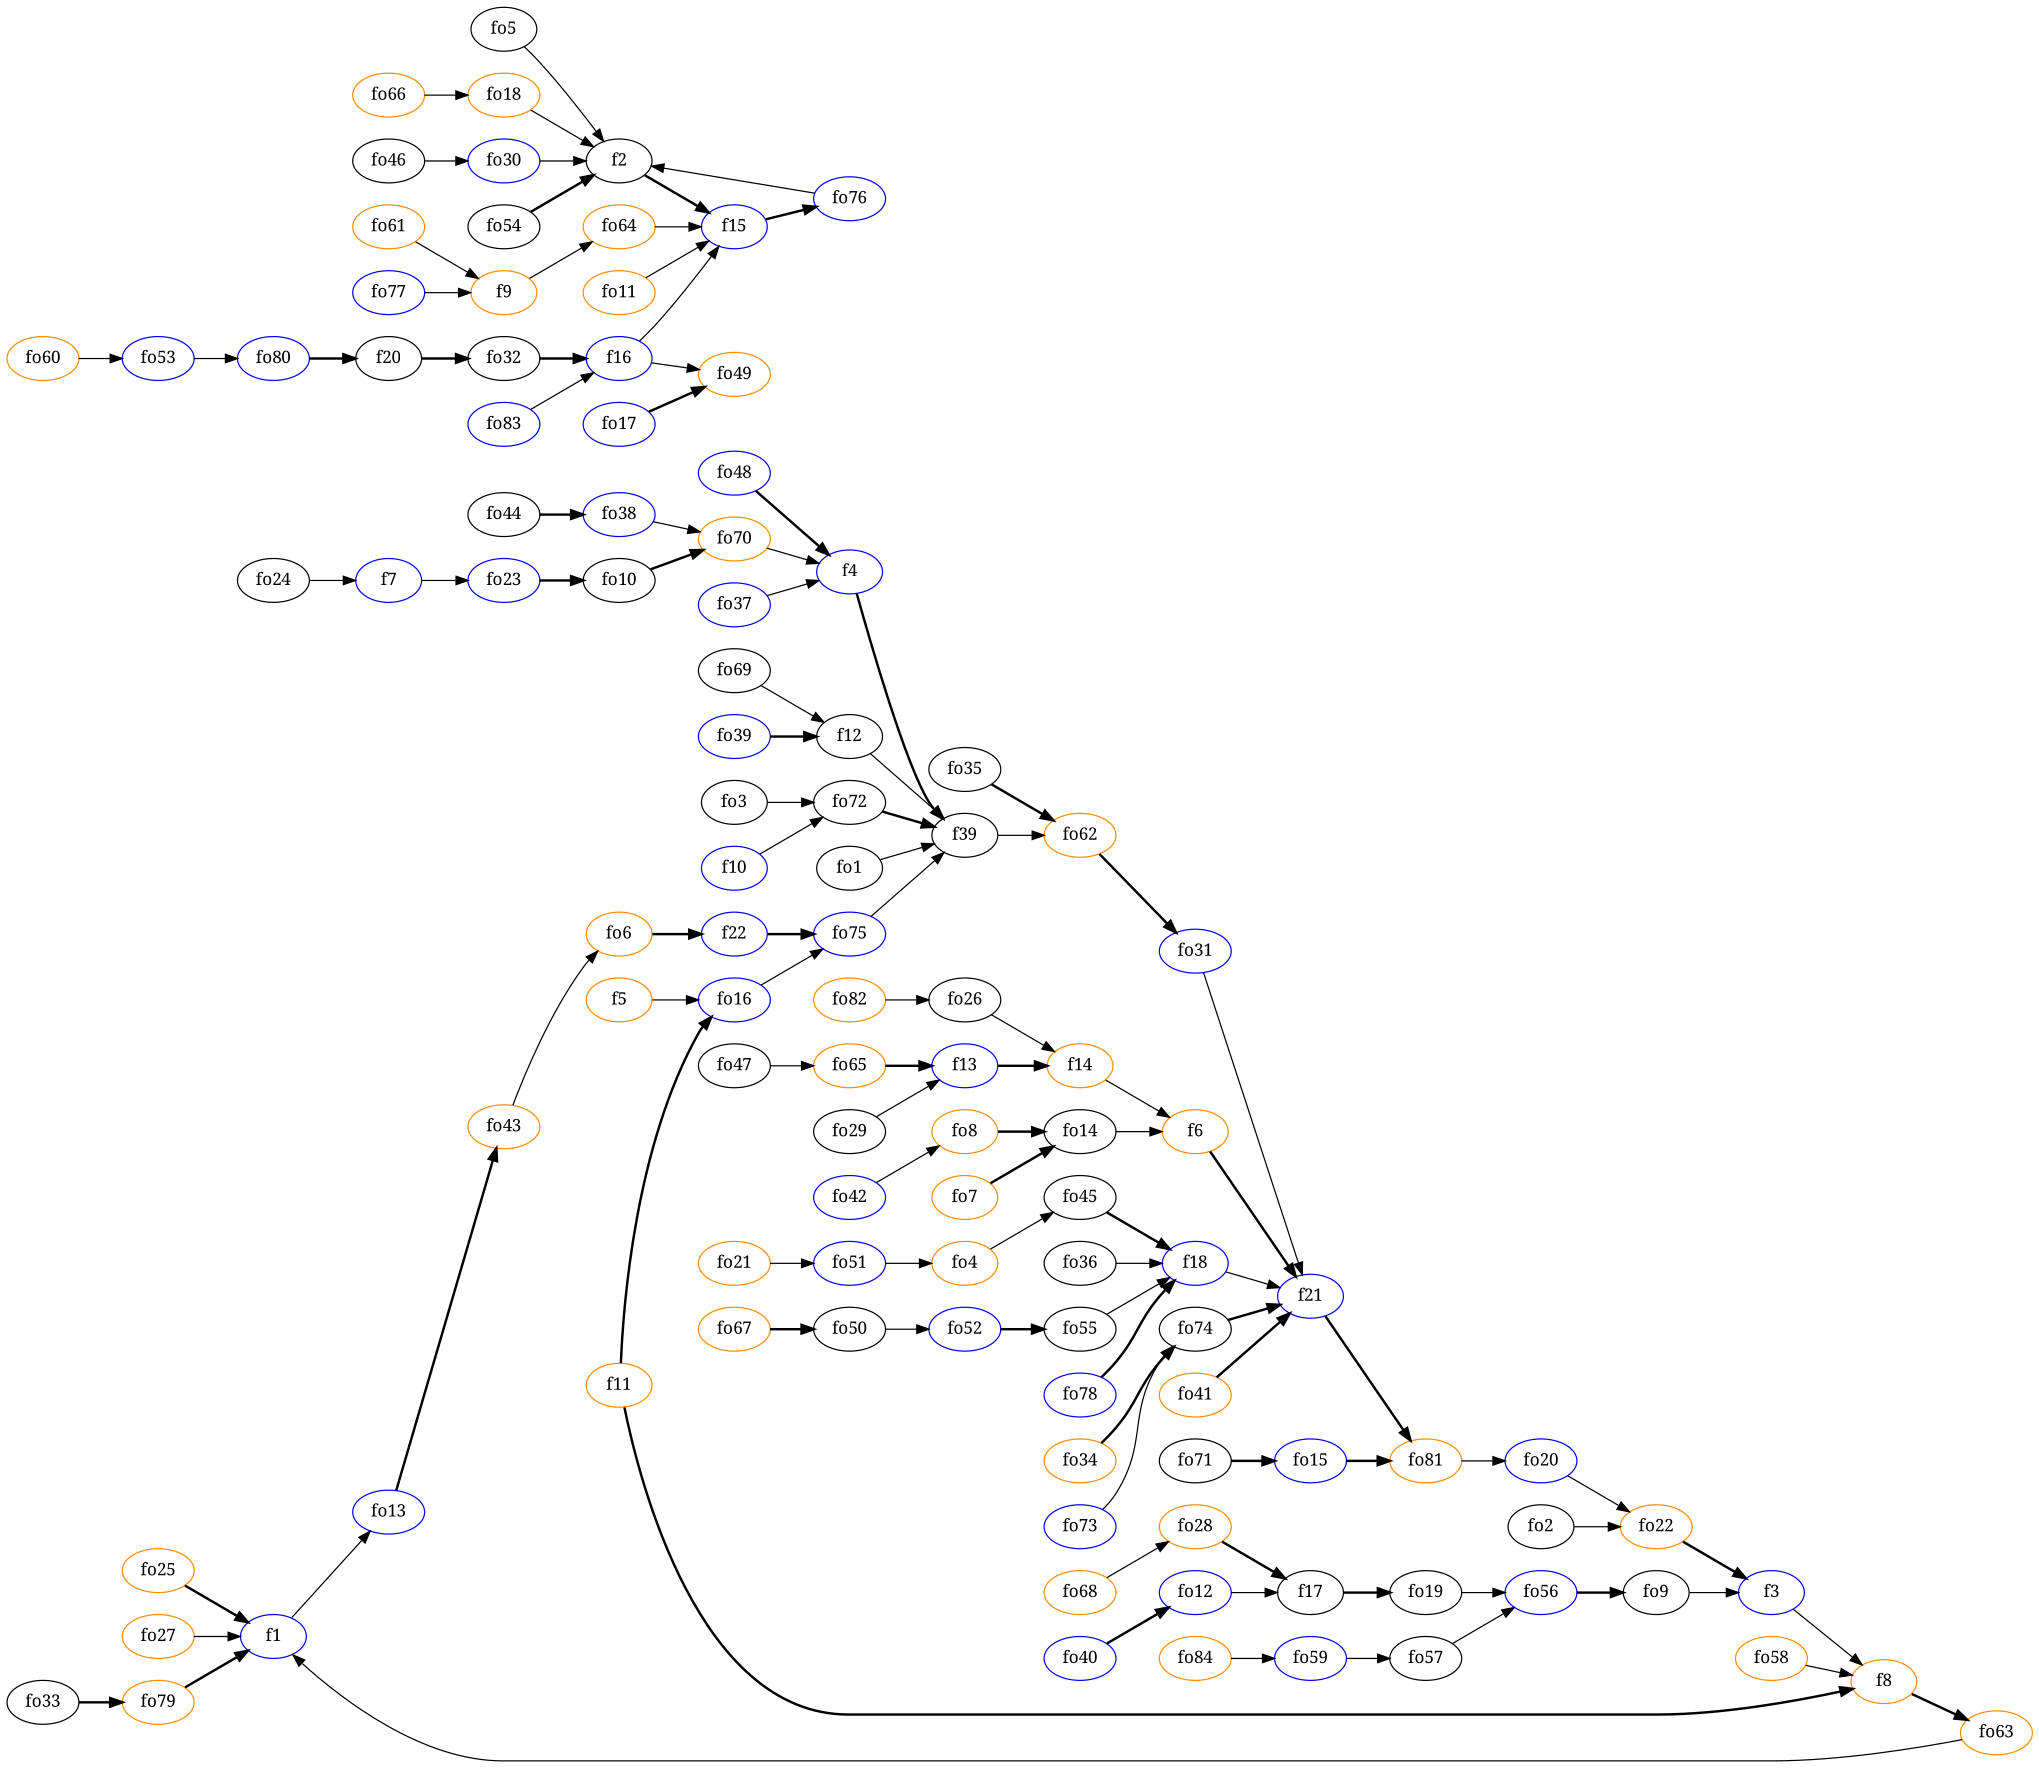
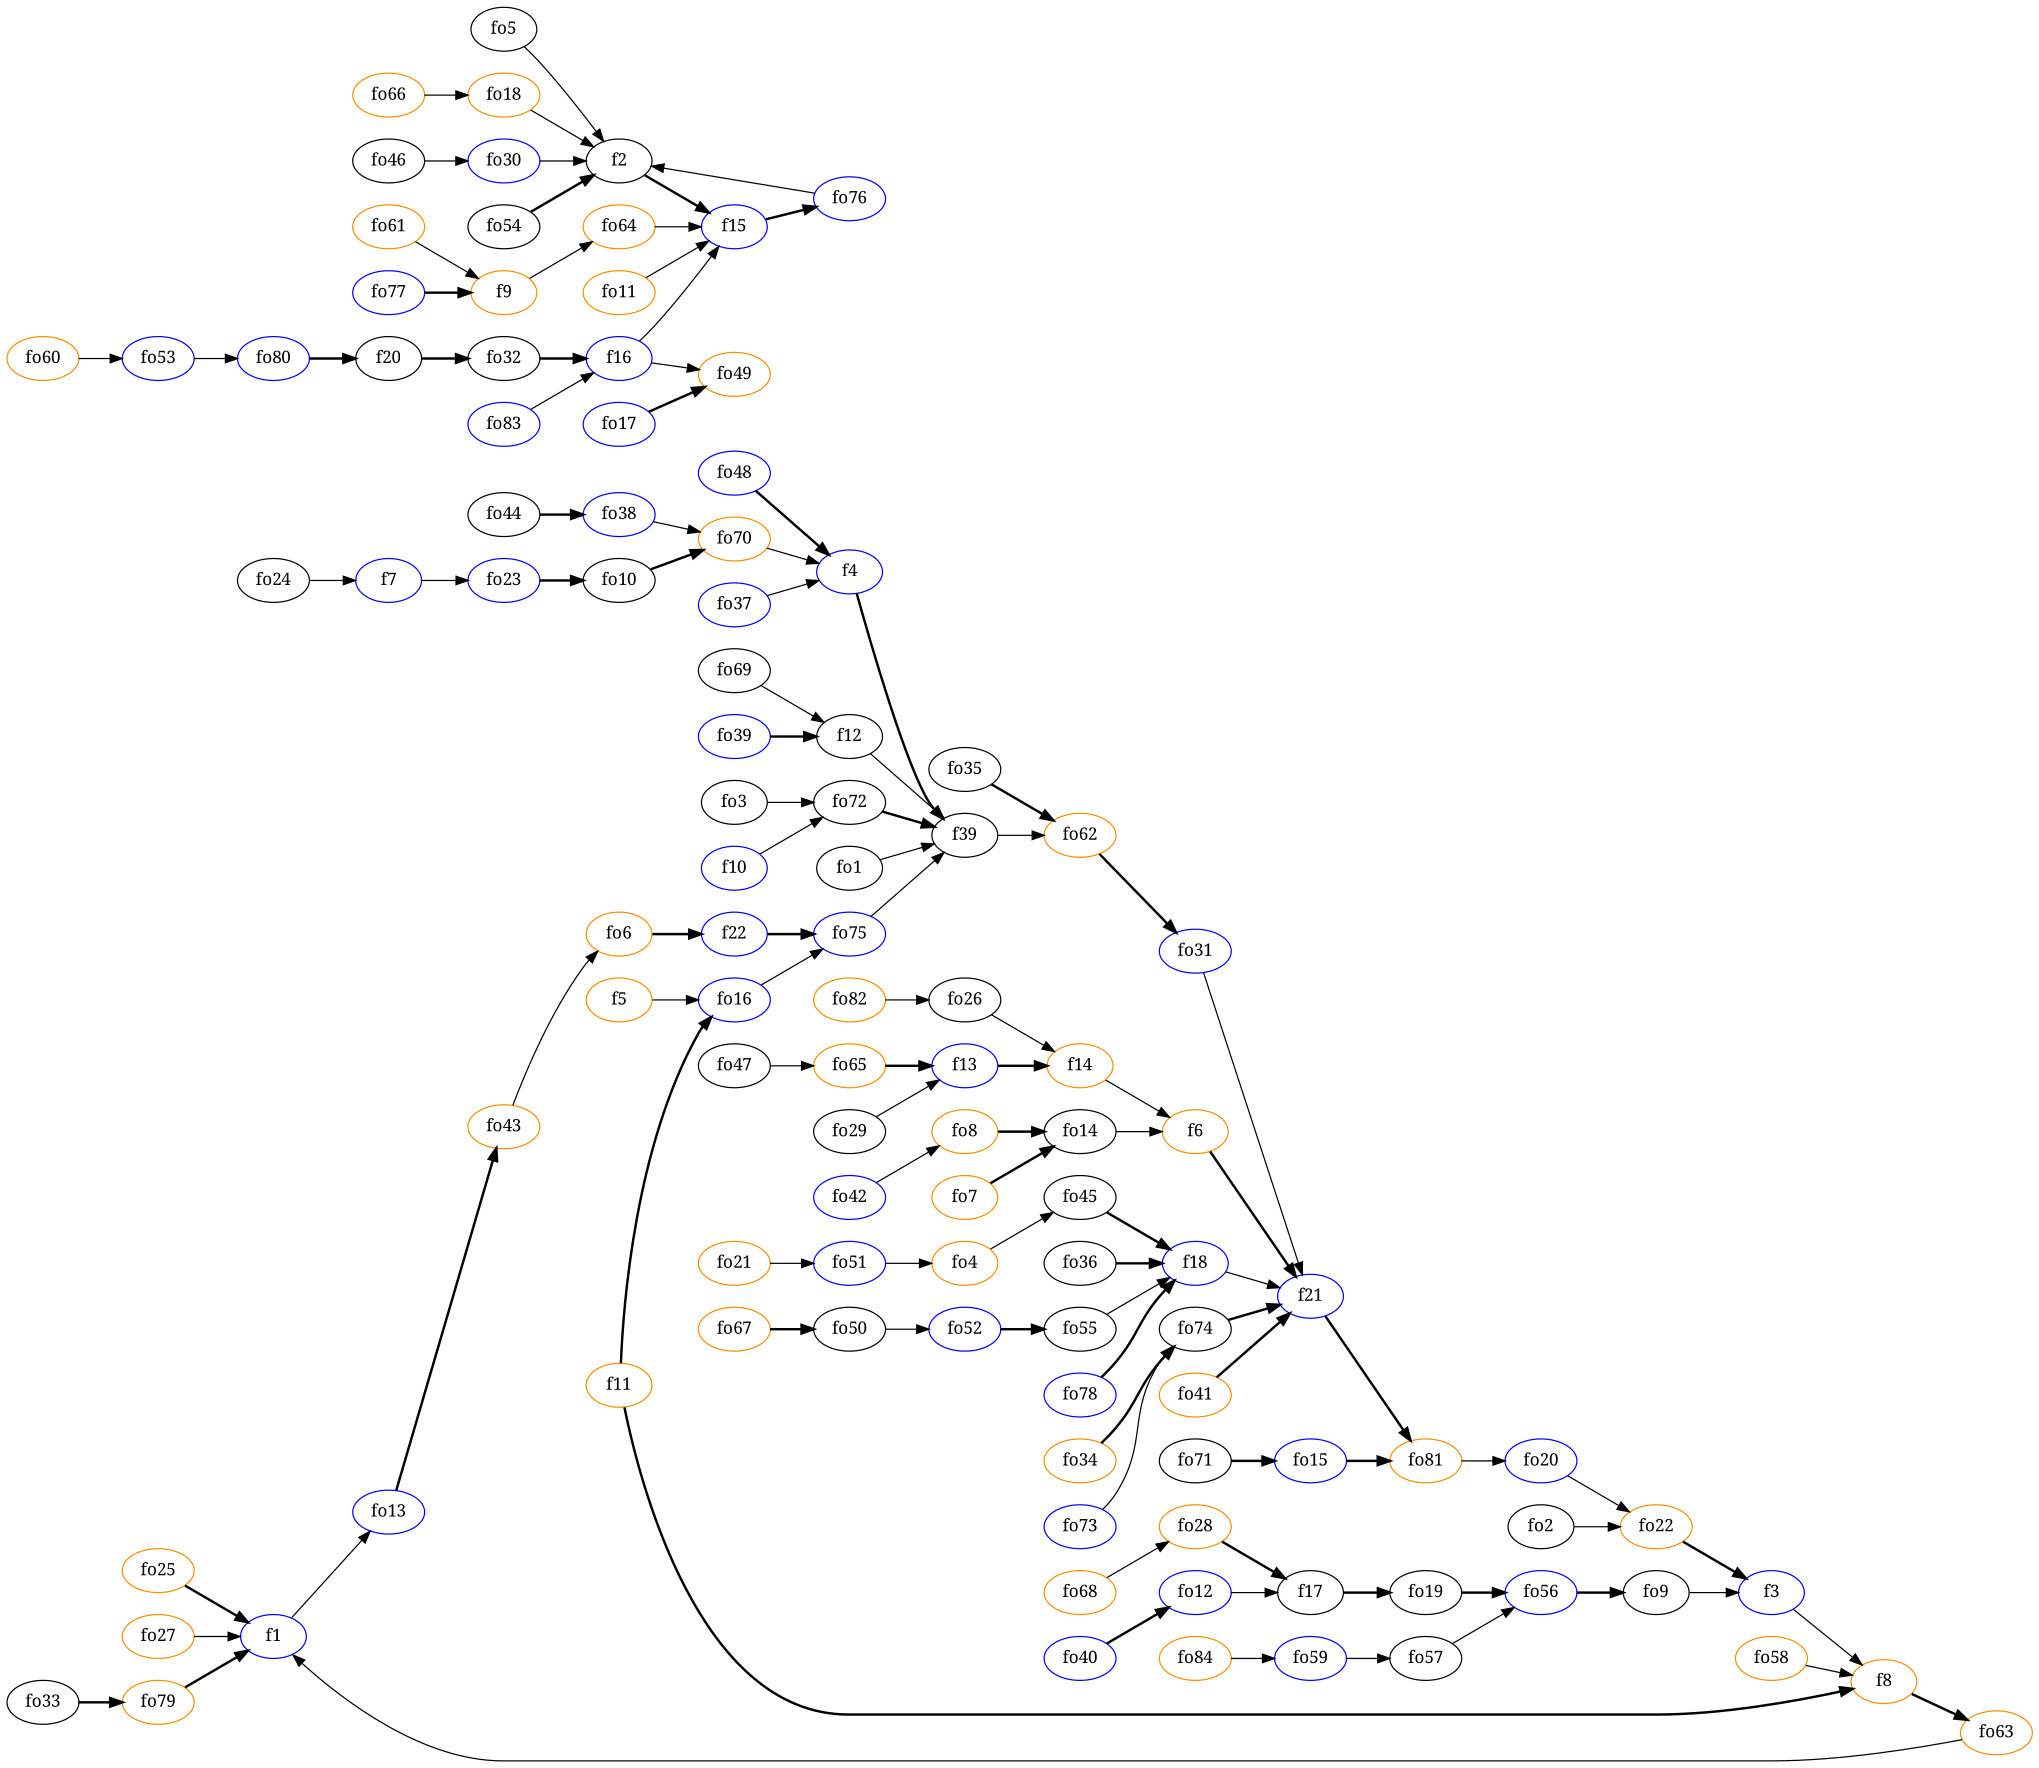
edge "fo77" -> "f9": style solid -> bold
edge "fo36" -> "f18": style solid -> bold
edge "fo19" -> "fo56": style solid -> bold
